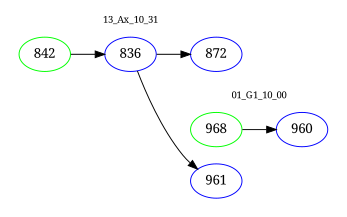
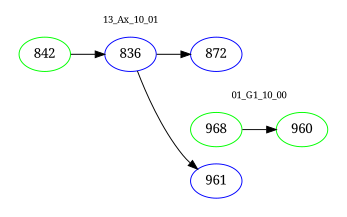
cluster "13_Ax_10_31": label "13_Ax_10_31" -> "13_Ax_10_01"
node "960": color blue -> green
